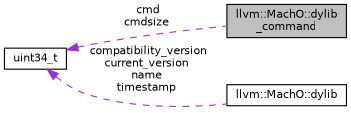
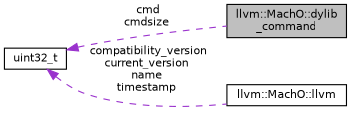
node "uint34_t": label "uint34_t" -> "uint32_t"
node "llvm::MachO::dylib": label "llvm::MachO::dylib" -> "llvm::MachO::llvm"
